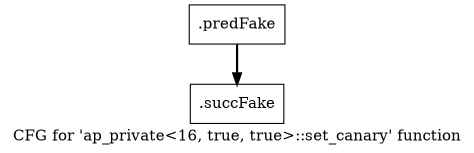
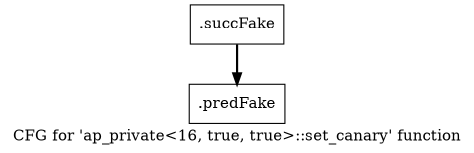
edge ".predFake" -> ".succFake": reversed
